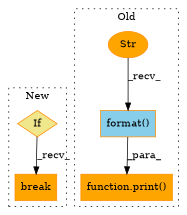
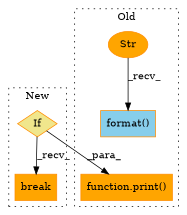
edge "format()" -> "function.print()": now "If" -> "function.print()"
